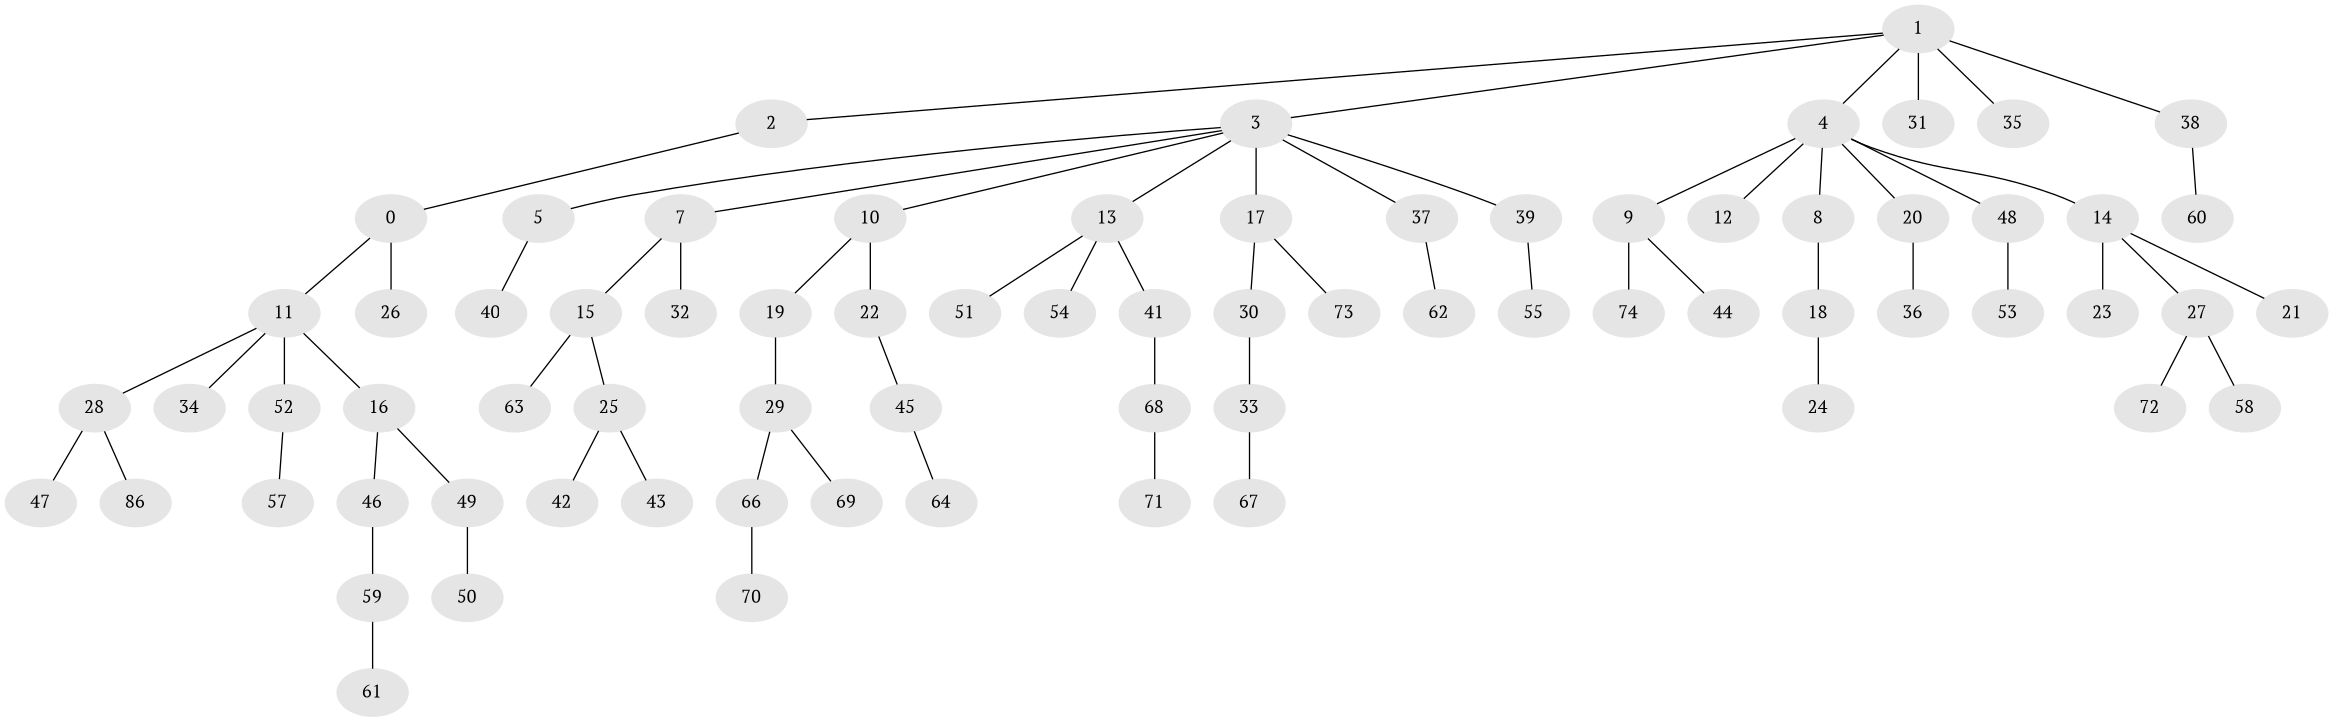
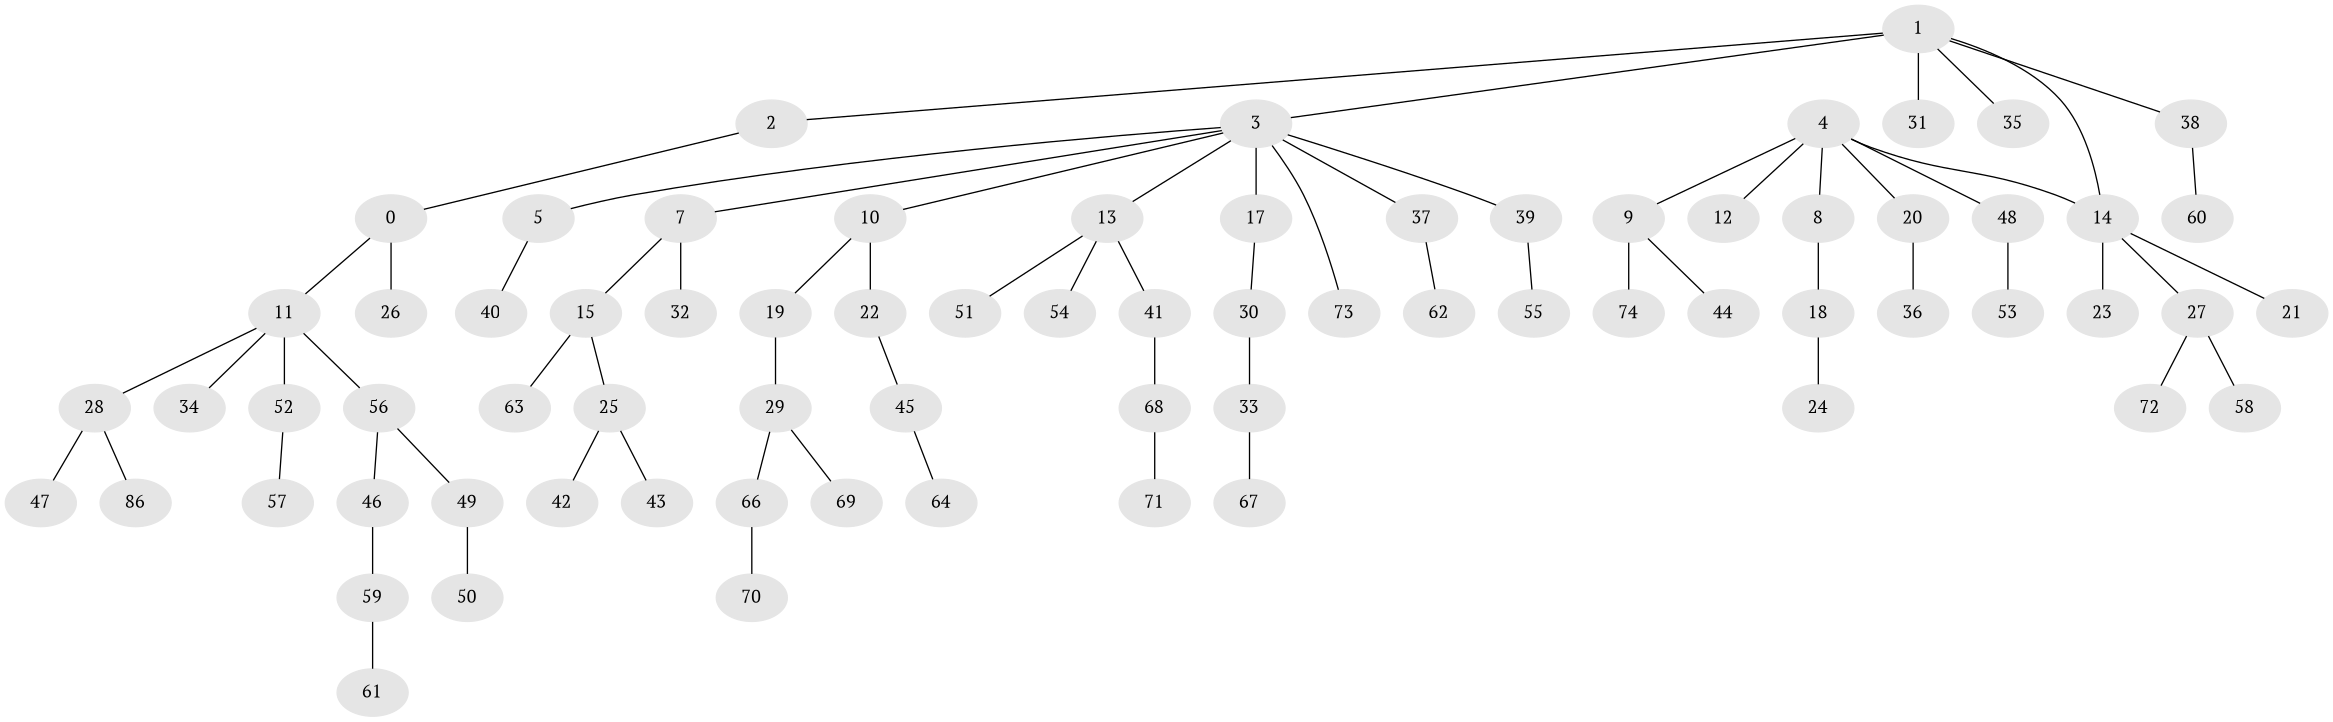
edge "1" -- "4": now "1" -- "14"
edge "17" -- "73": now "3" -- "73"
node "16": label "16" -> "56"
